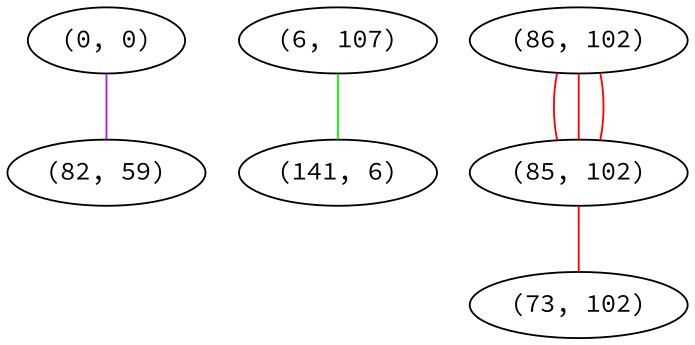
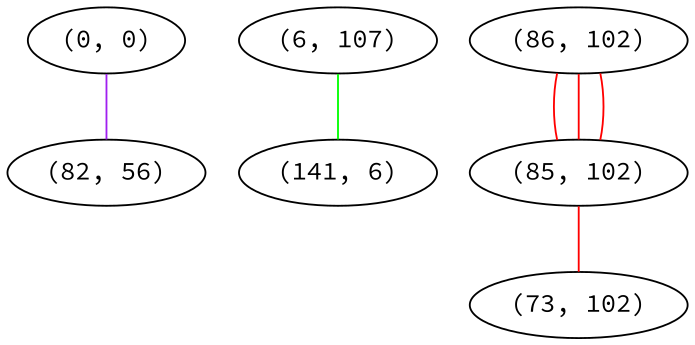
node "(82, 59)": label "(82, 59)" -> "(82, 56)"
